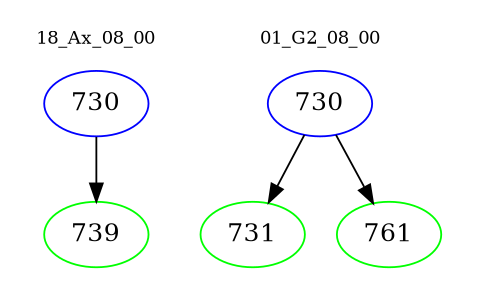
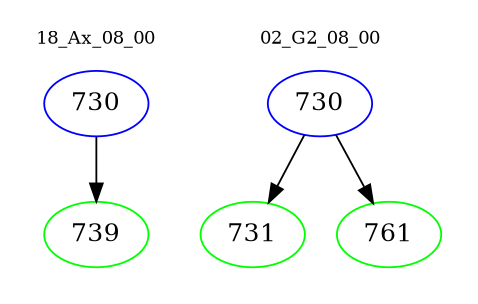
cluster "01_G2_08_00": label "01_G2_08_00" -> "02_G2_08_00"
